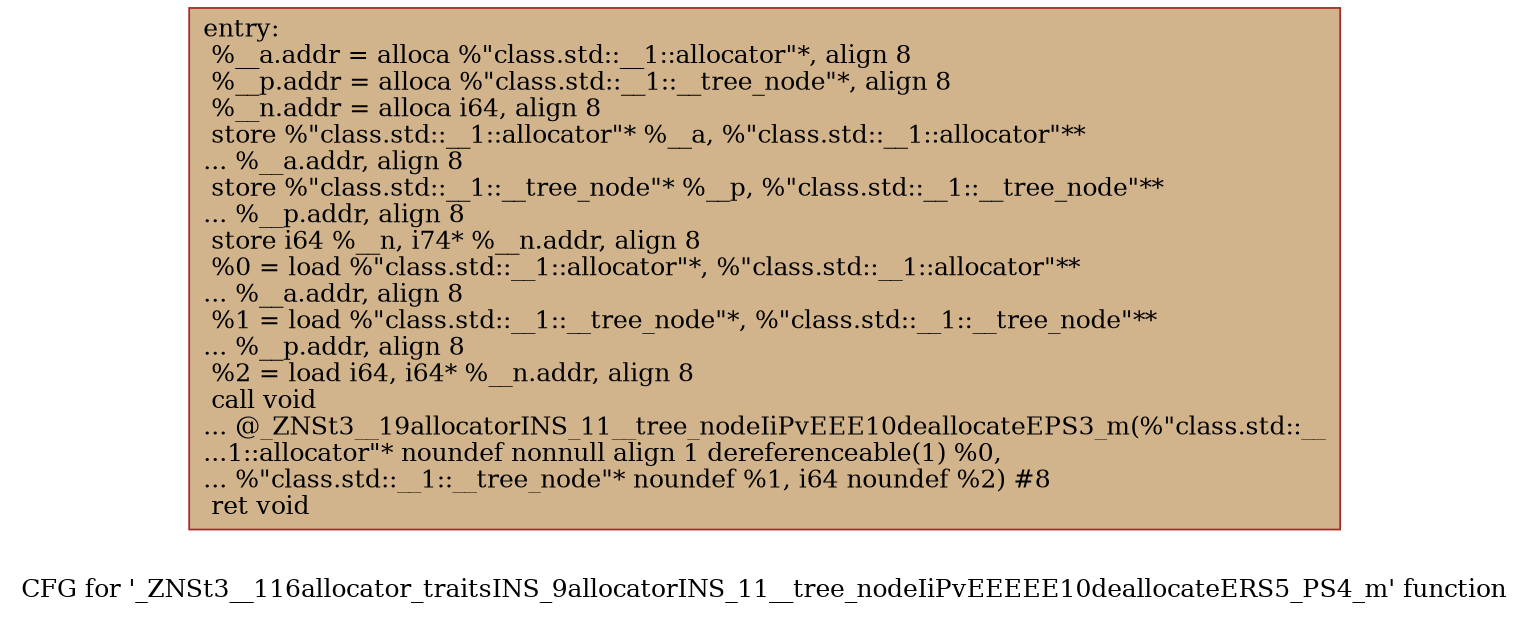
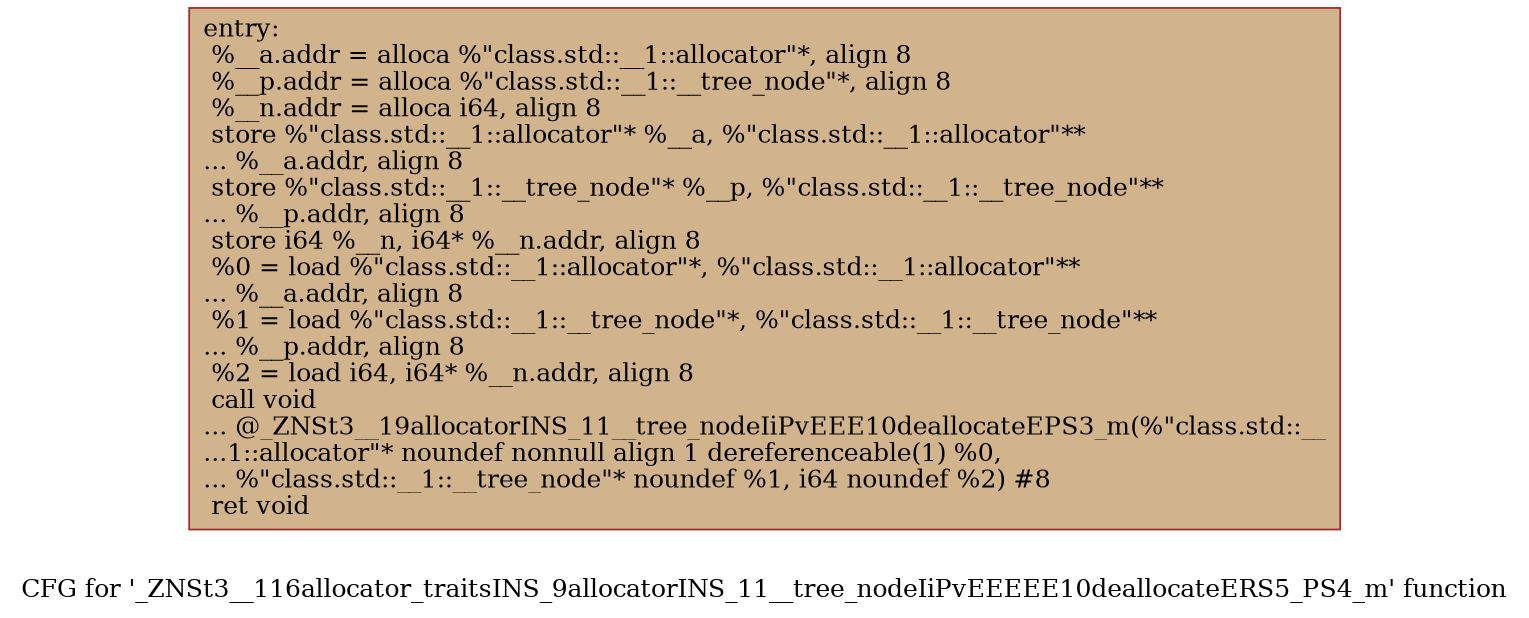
node "entry:": text "store i64 %__n, i74* %__n.addr, align 8" -> "store i64 %__n, i64* %__n.addr, align 8"
